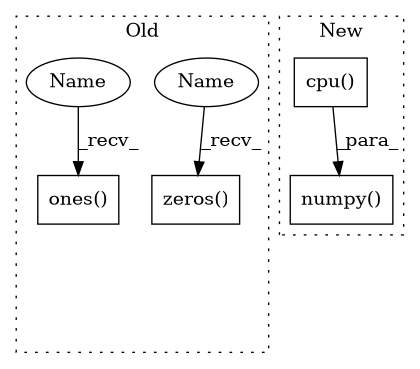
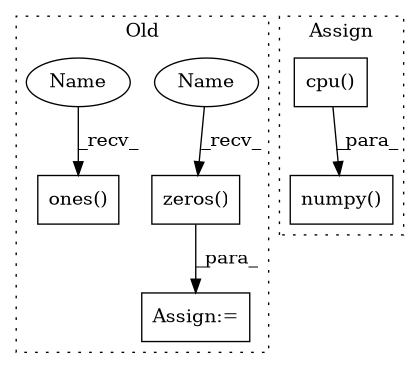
cluster "New": label "New" -> "Assign"
node "Assign:=": added
